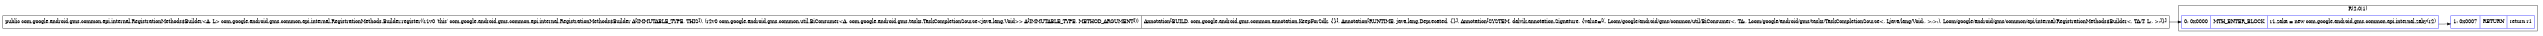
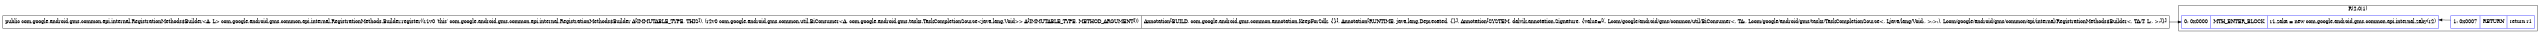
edge "0: 0x0000" -> "1: 0x0007": reversed
